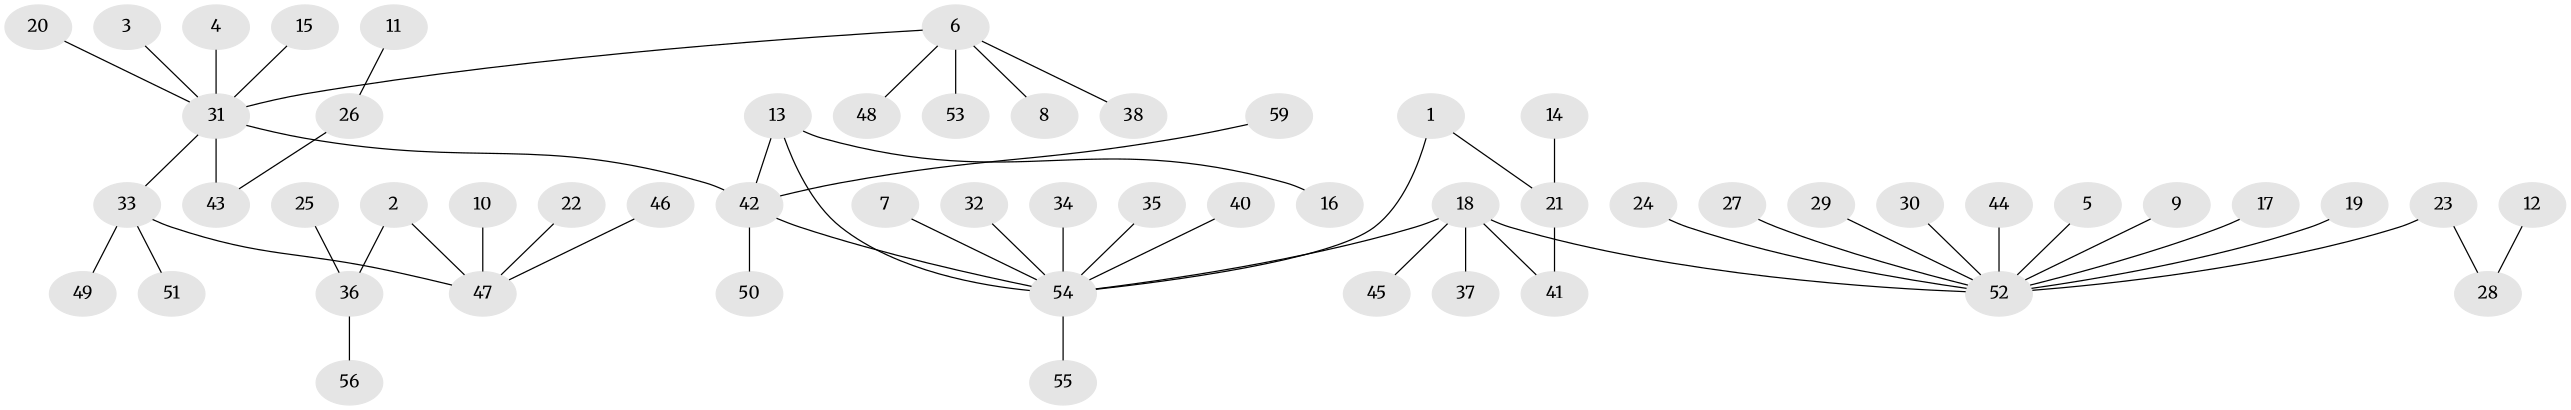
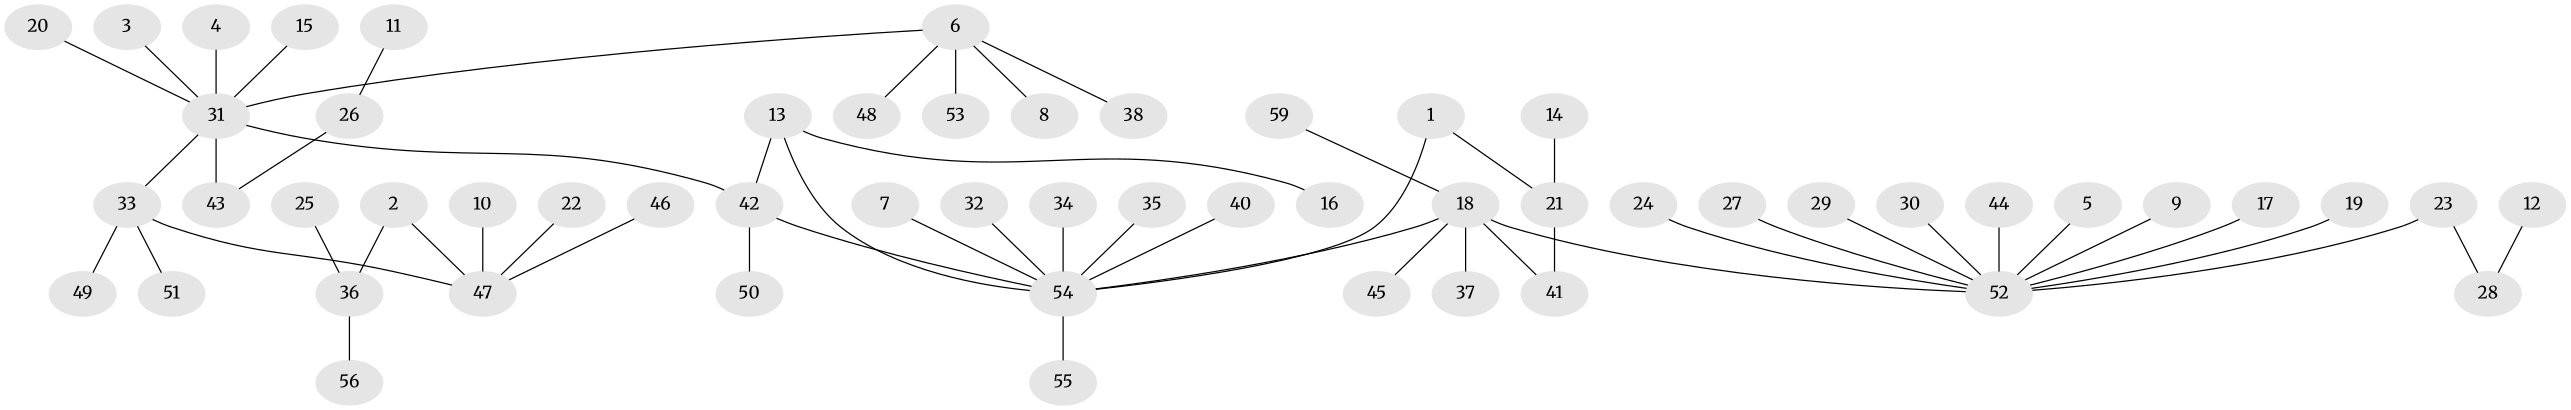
edge "59" -- "42": now "59" -- "18"
